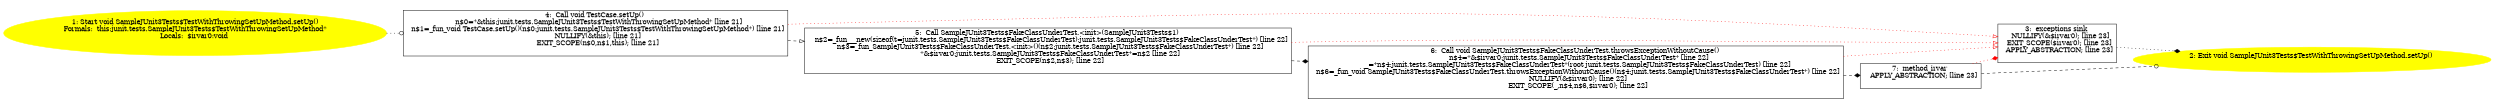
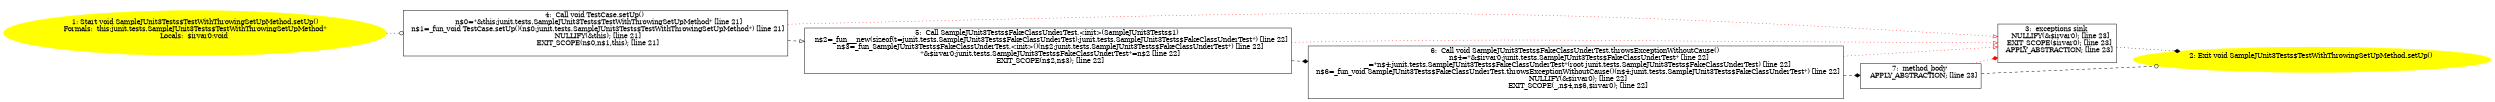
node "7:  method_irvar APPLY_ABSTRACTION; [line 23]": label "7:  method_irvar APPLY_ABSTRACTION; [line 23]" -> "7:  method_body APPLY_ABSTRACTION; [line 23]"
